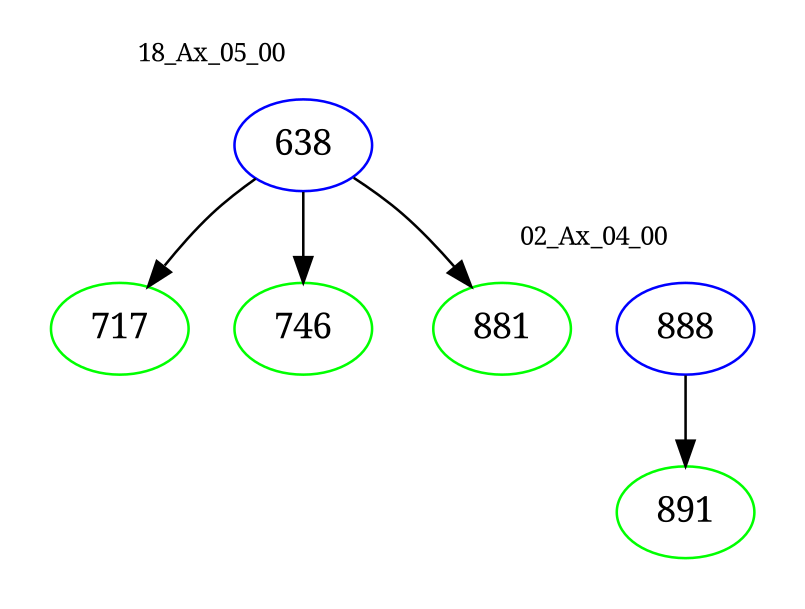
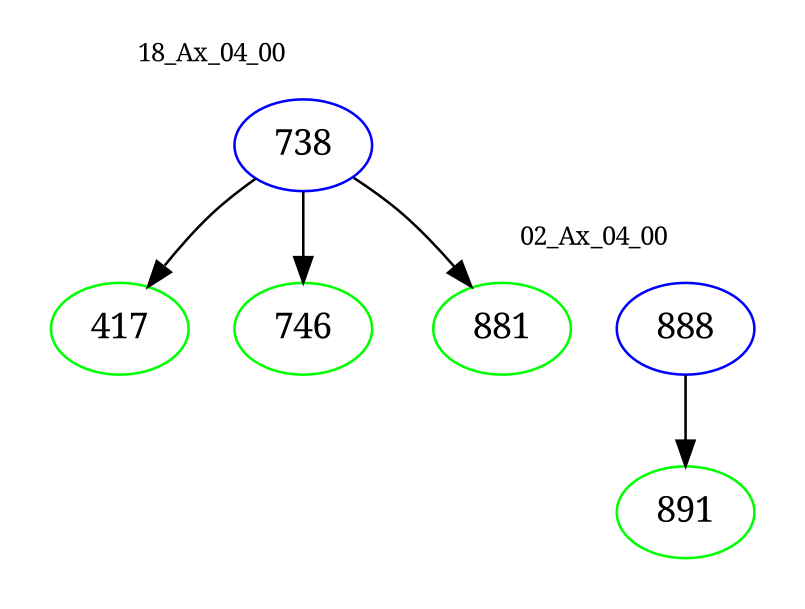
cluster "18_Ax_05_00": label "18_Ax_05_00" -> "18_Ax_04_00"
node "638": label "638" -> "738"
node "717": label "717" -> "417"
